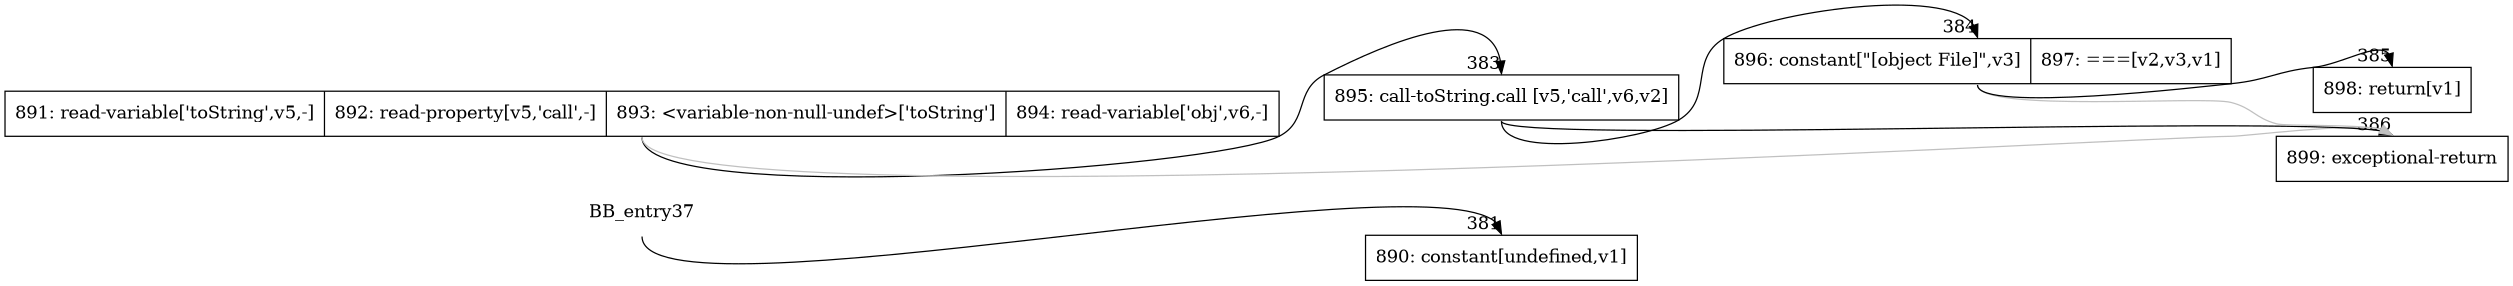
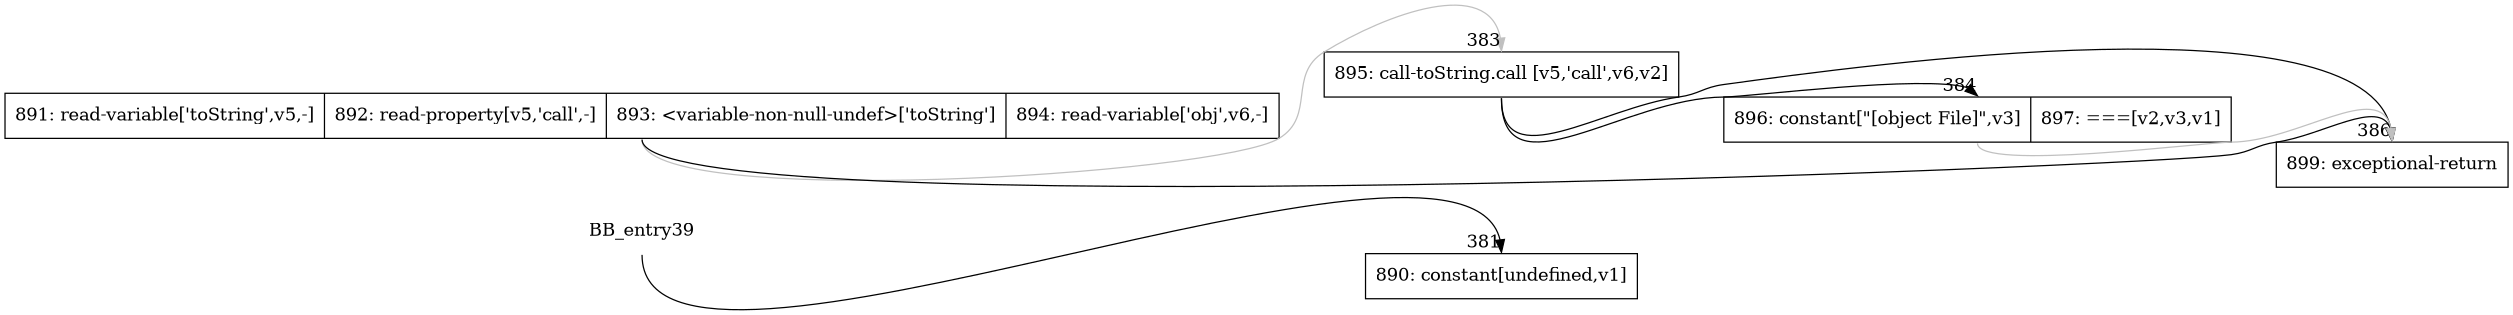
node "898: return[v1]": removed
edge "891: read-variable['toString',v5,-]" -> "895: call-toString.call [v5,'call',v6,v2]": color black -> gray
edge "891: read-variable['toString',v5,-]" -> "899: exceptional-return": color gray -> black
node "BB_entry37": label "BB_entry37" -> "BB_entry39"
